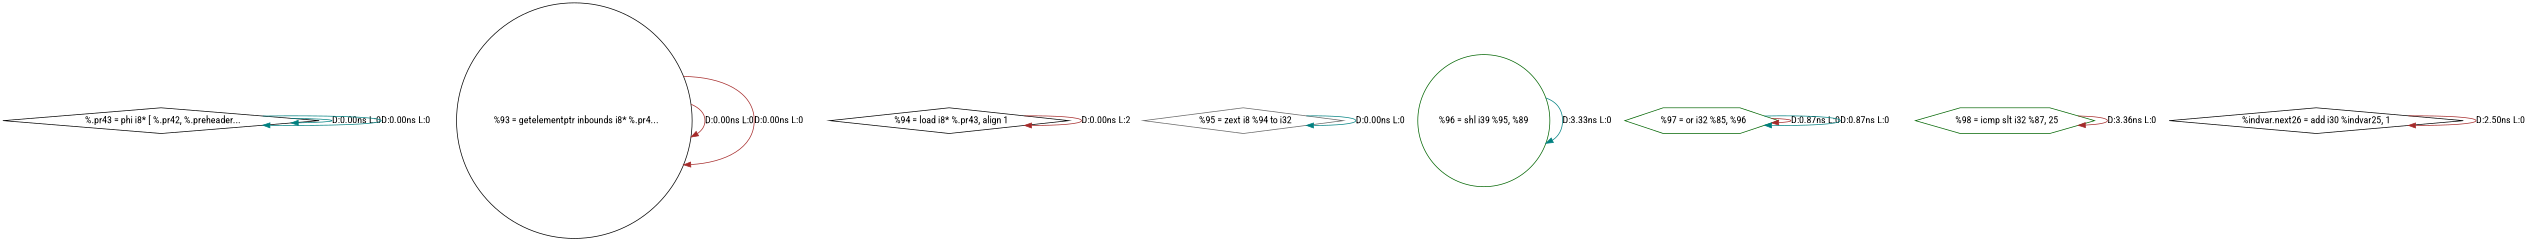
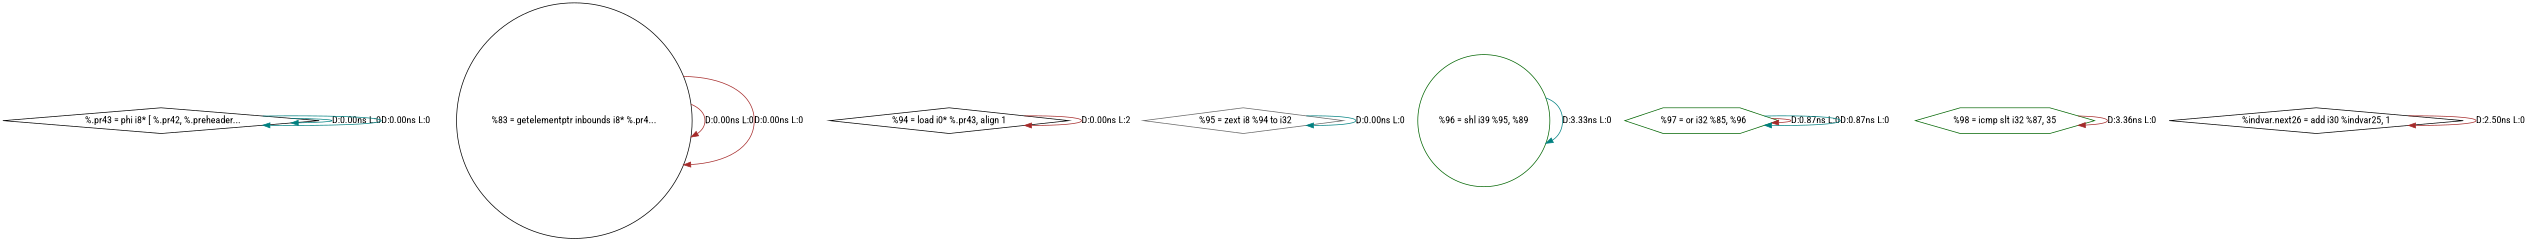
node "%93 = getelementptr inbounds i8* %.pr4...": label "%93 = getelementptr inbounds i8* %.pr4..." -> "%83 = getelementptr inbounds i8* %.pr4..."
node "%94 = load i8* %.pr43, align 1": label "%94 = load i8* %.pr43, align 1" -> "%94 = load i0* %.pr43, align 1"
node "%98 = icmp slt i32 %87, 25": label "%98 = icmp slt i32 %87, 25" -> "%98 = icmp slt i32 %87, 35"
